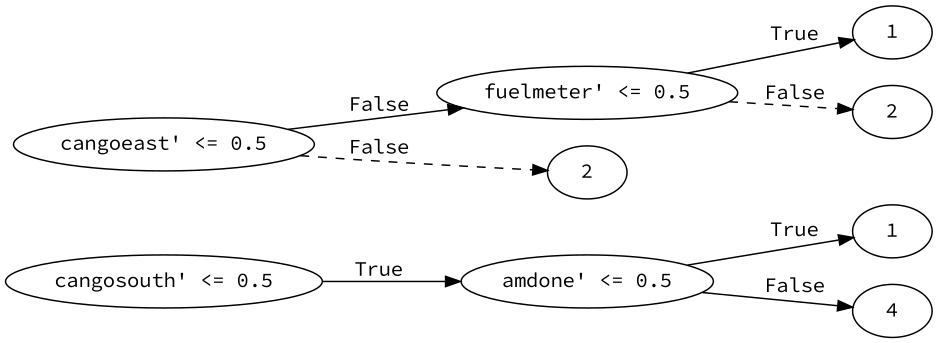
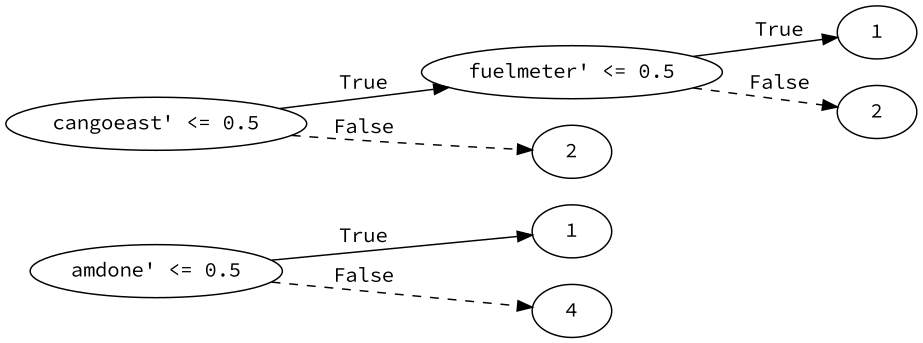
edge "cangoeast' <= 0.5" -> "fuelmeter' <= 0.5": label "False" -> "True"
node "cangosouth' <= 0.5": removed
edge "amdone' <= 0.5" -> "4": style solid -> dashed
